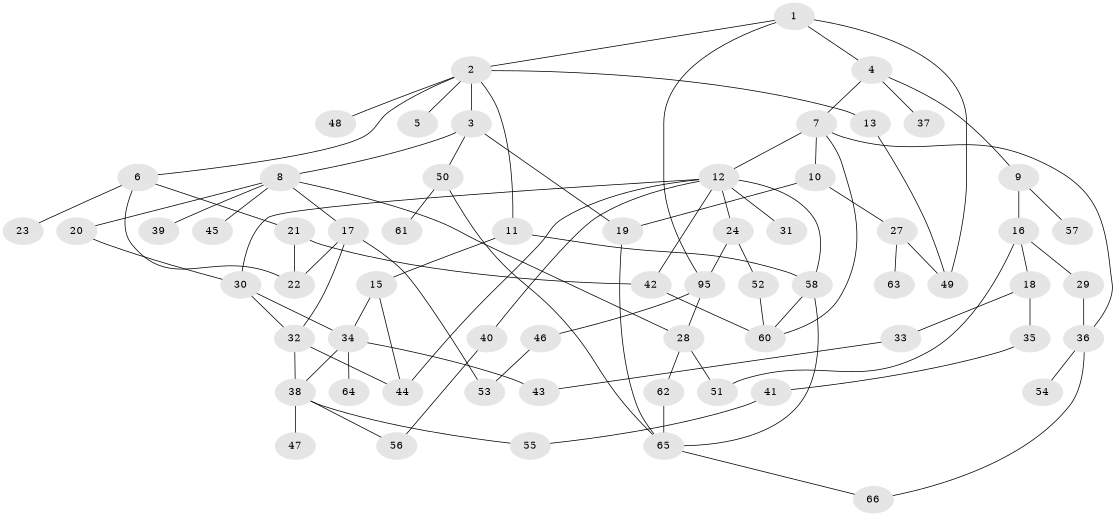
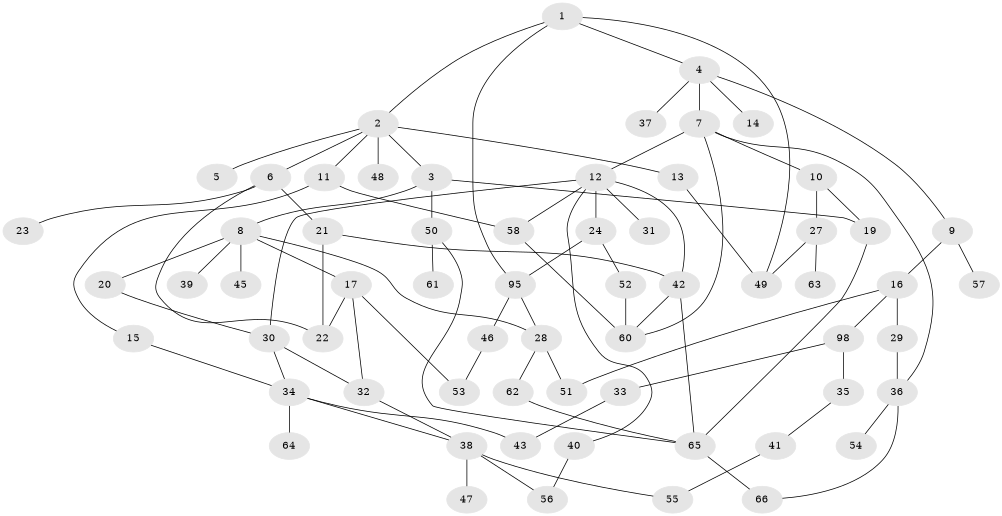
node "14": added
node "18": label "18" -> "98"
node "44": removed
edge "58" -- "65": now "42" -- "65"
